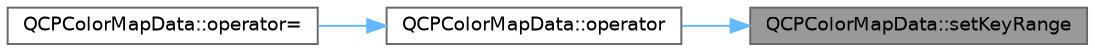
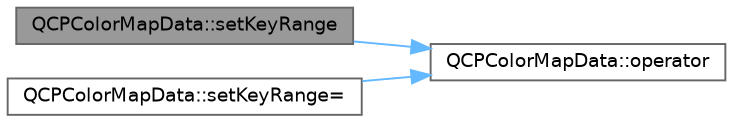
node "QCPColorMapData::operator=": label "QCPColorMapData::operator=" -> "QCPColorMapData::setKeyRange="
edge "QCPColorMapData::operator" -> "QCPColorMapData::setKeyRange": reversed
